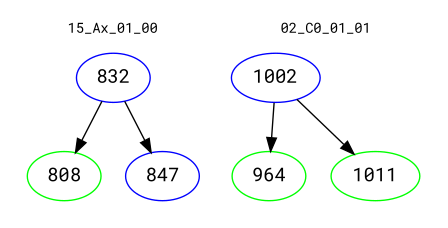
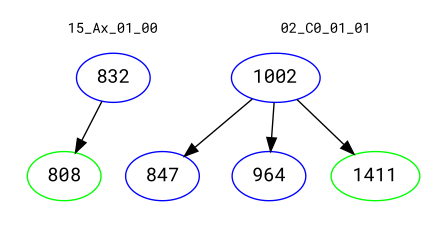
edge "832" -> "847": now "1002" -> "847"
node "964": color green -> blue
node "1011": label "1011" -> "1411"
